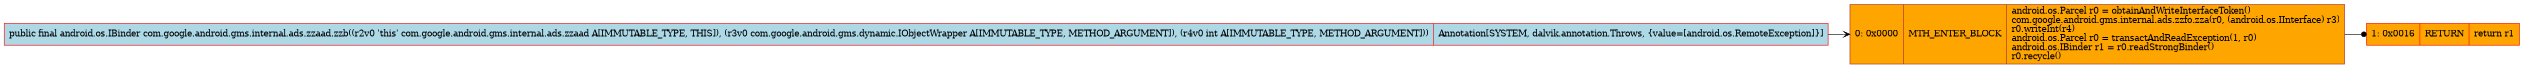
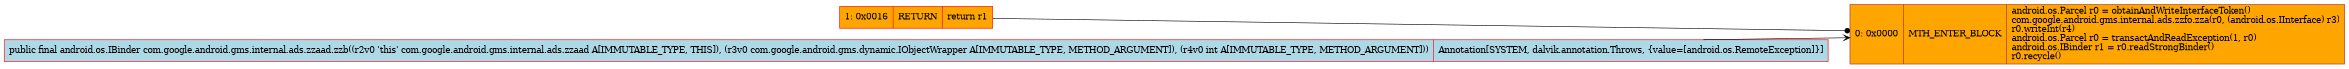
edge "0: 0x0000" -> "1: 0x0016": reversed
